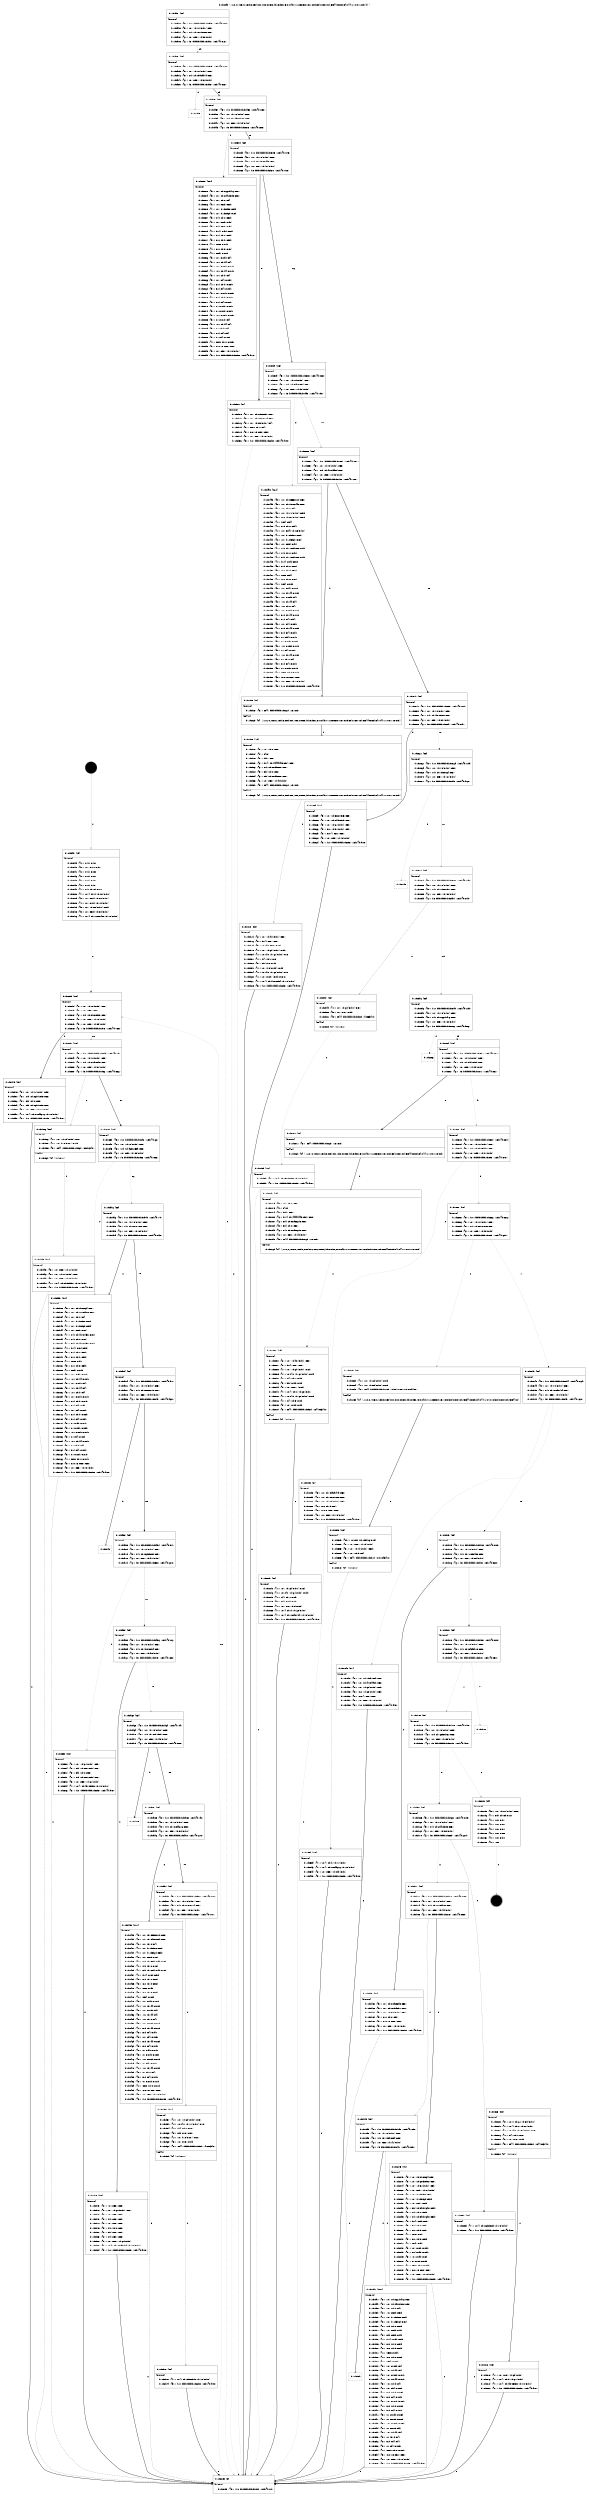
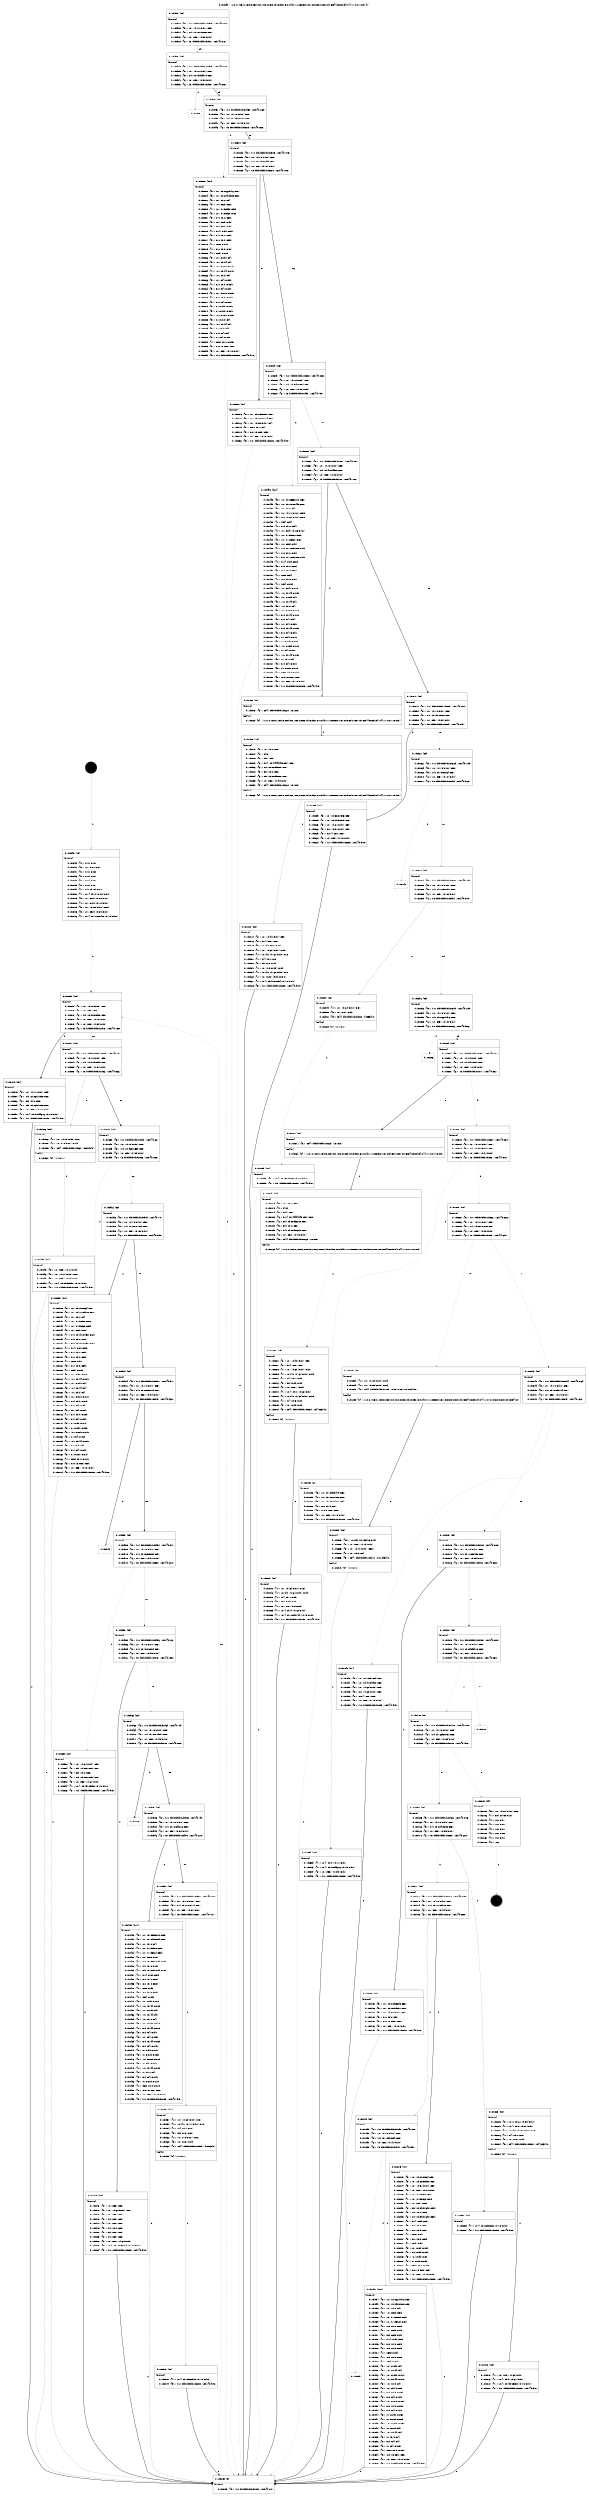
edge "0x401ae1 [25]" -> "0x401ecb [13]": label " 1" -> " 25"
edge "0x401b90 [25]" -> "0x401ba9": style bold -> dotted
